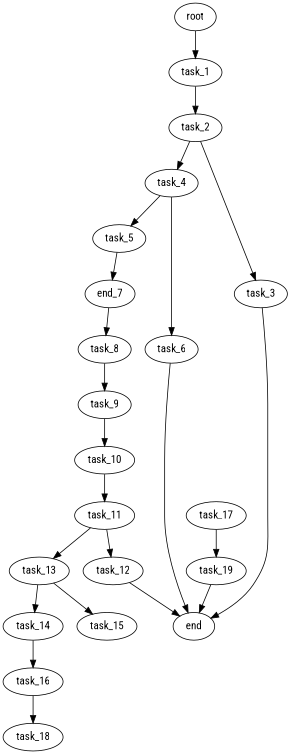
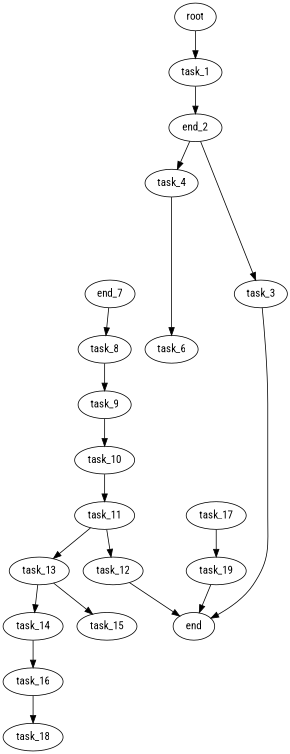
node "task_2": label "task_2" -> "end_2"
node "task_5": removed
edge "task_6" -> "end": removed
